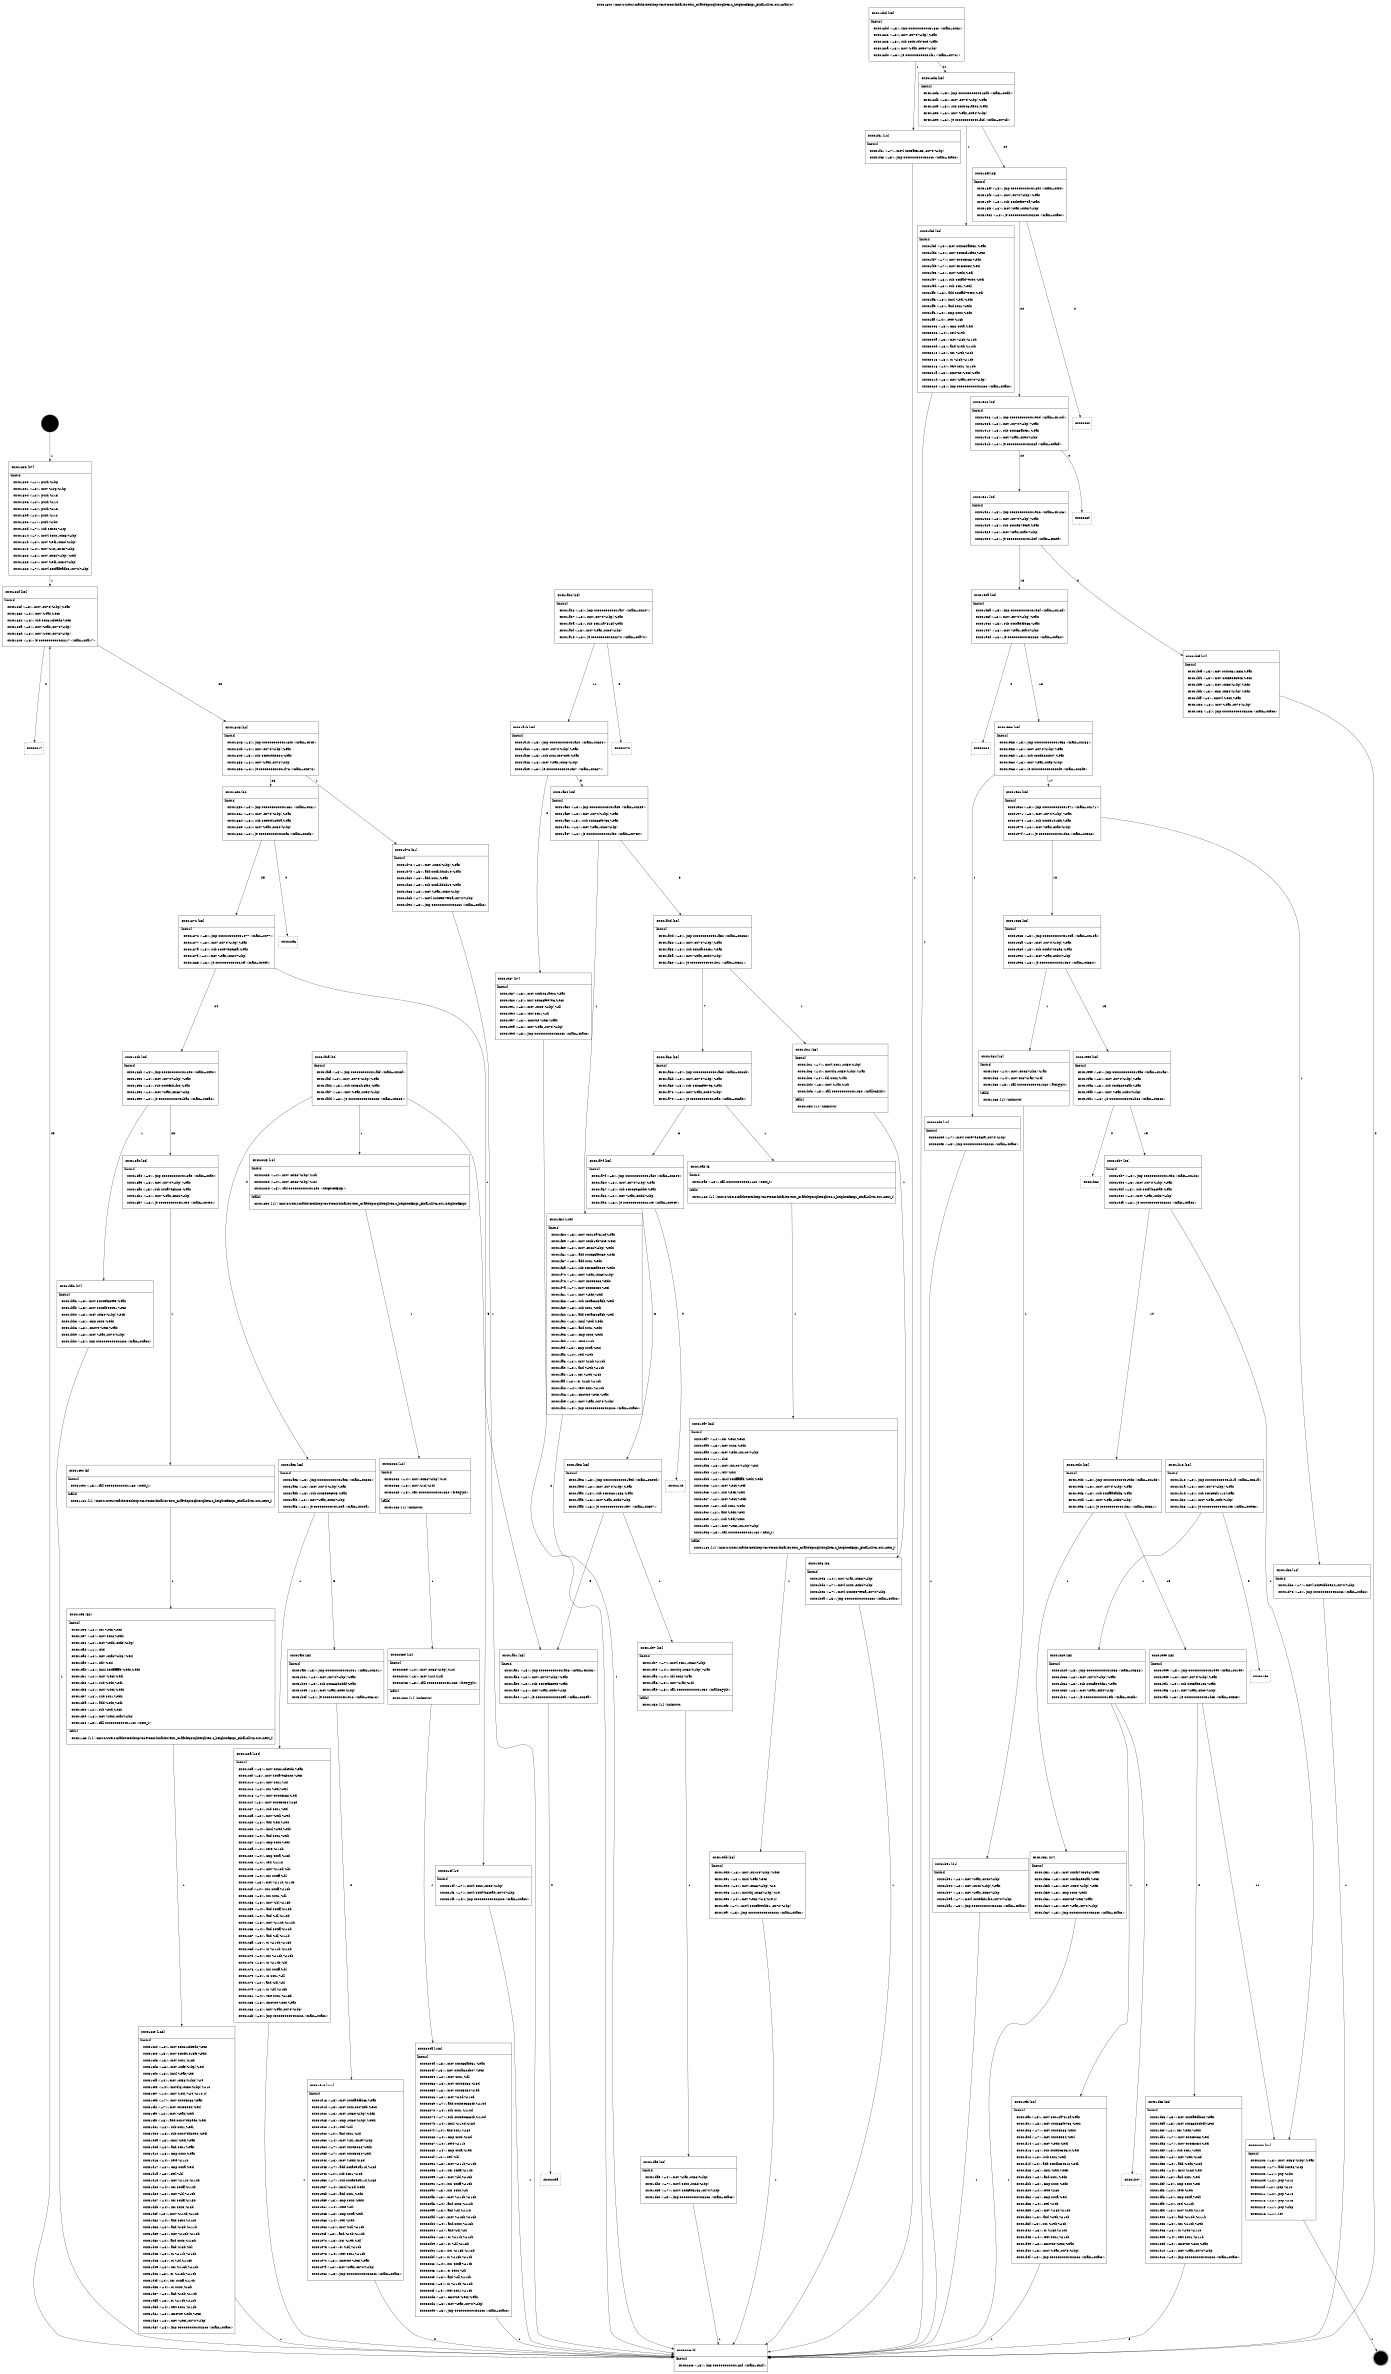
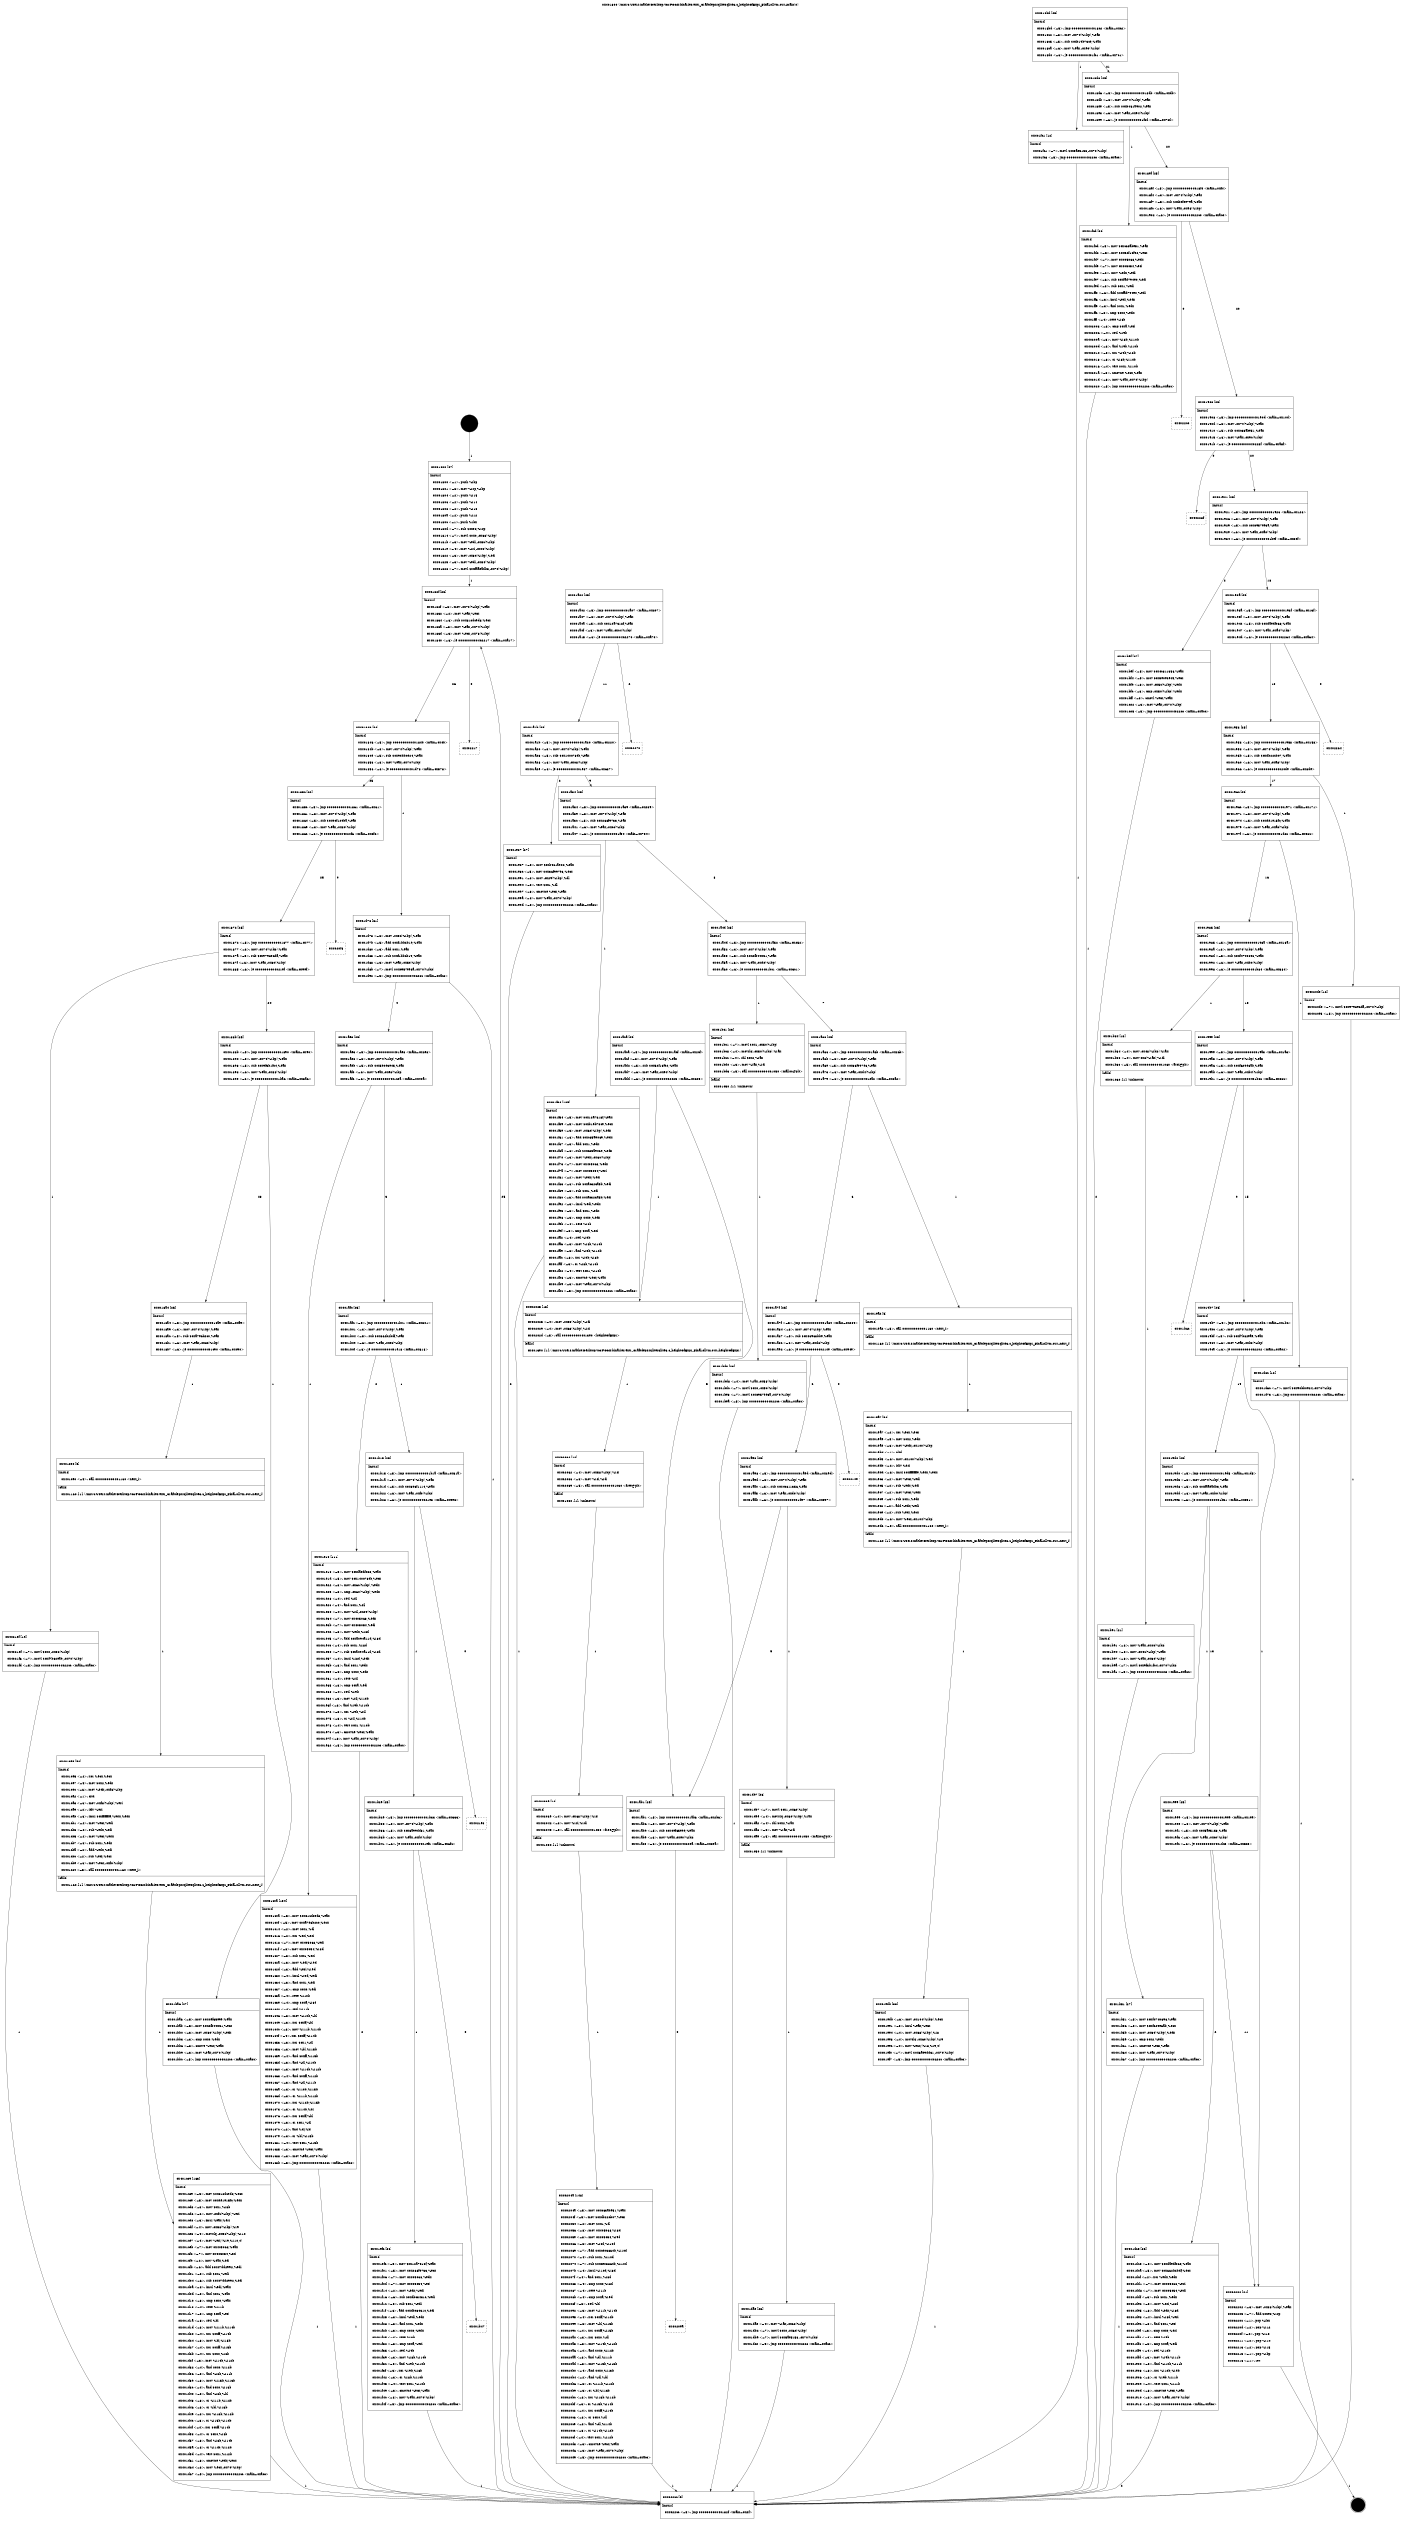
edge "0x401aca [25]" -> "0x401ae3 [25]": now "0x401d78 [31]" -> "0x401ae3 [25]"
edge "0x401afc [25]" -> "0x401b15 [25]": added, label "1"
